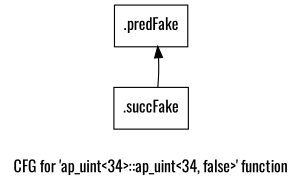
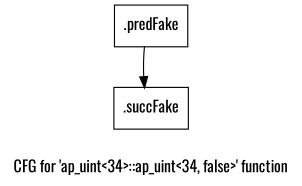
edge ".succFake" -> ".predFake": reversed
